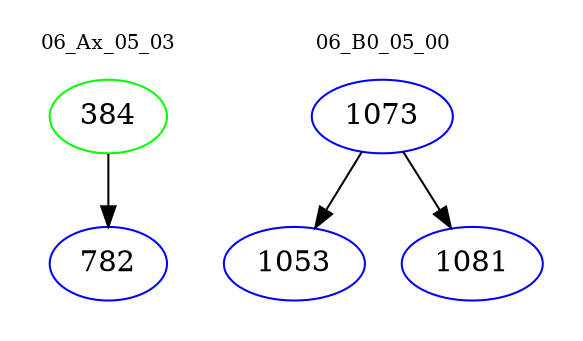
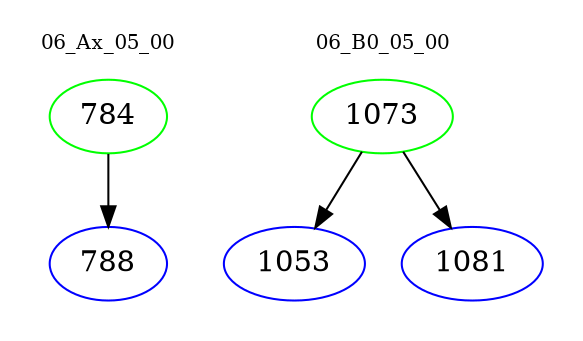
cluster "06_Ax_05_03": label "06_Ax_05_03" -> "06_Ax_05_00"
node "384": label "384" -> "784"
node "1073": color blue -> green
node "782": label "782" -> "788"
